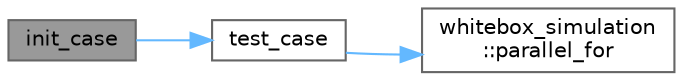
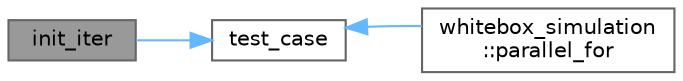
node "init_case": label "init_case" -> "init_iter"
edge "test_case" -> "whitebox_simulation ::parallel_for": reversed
